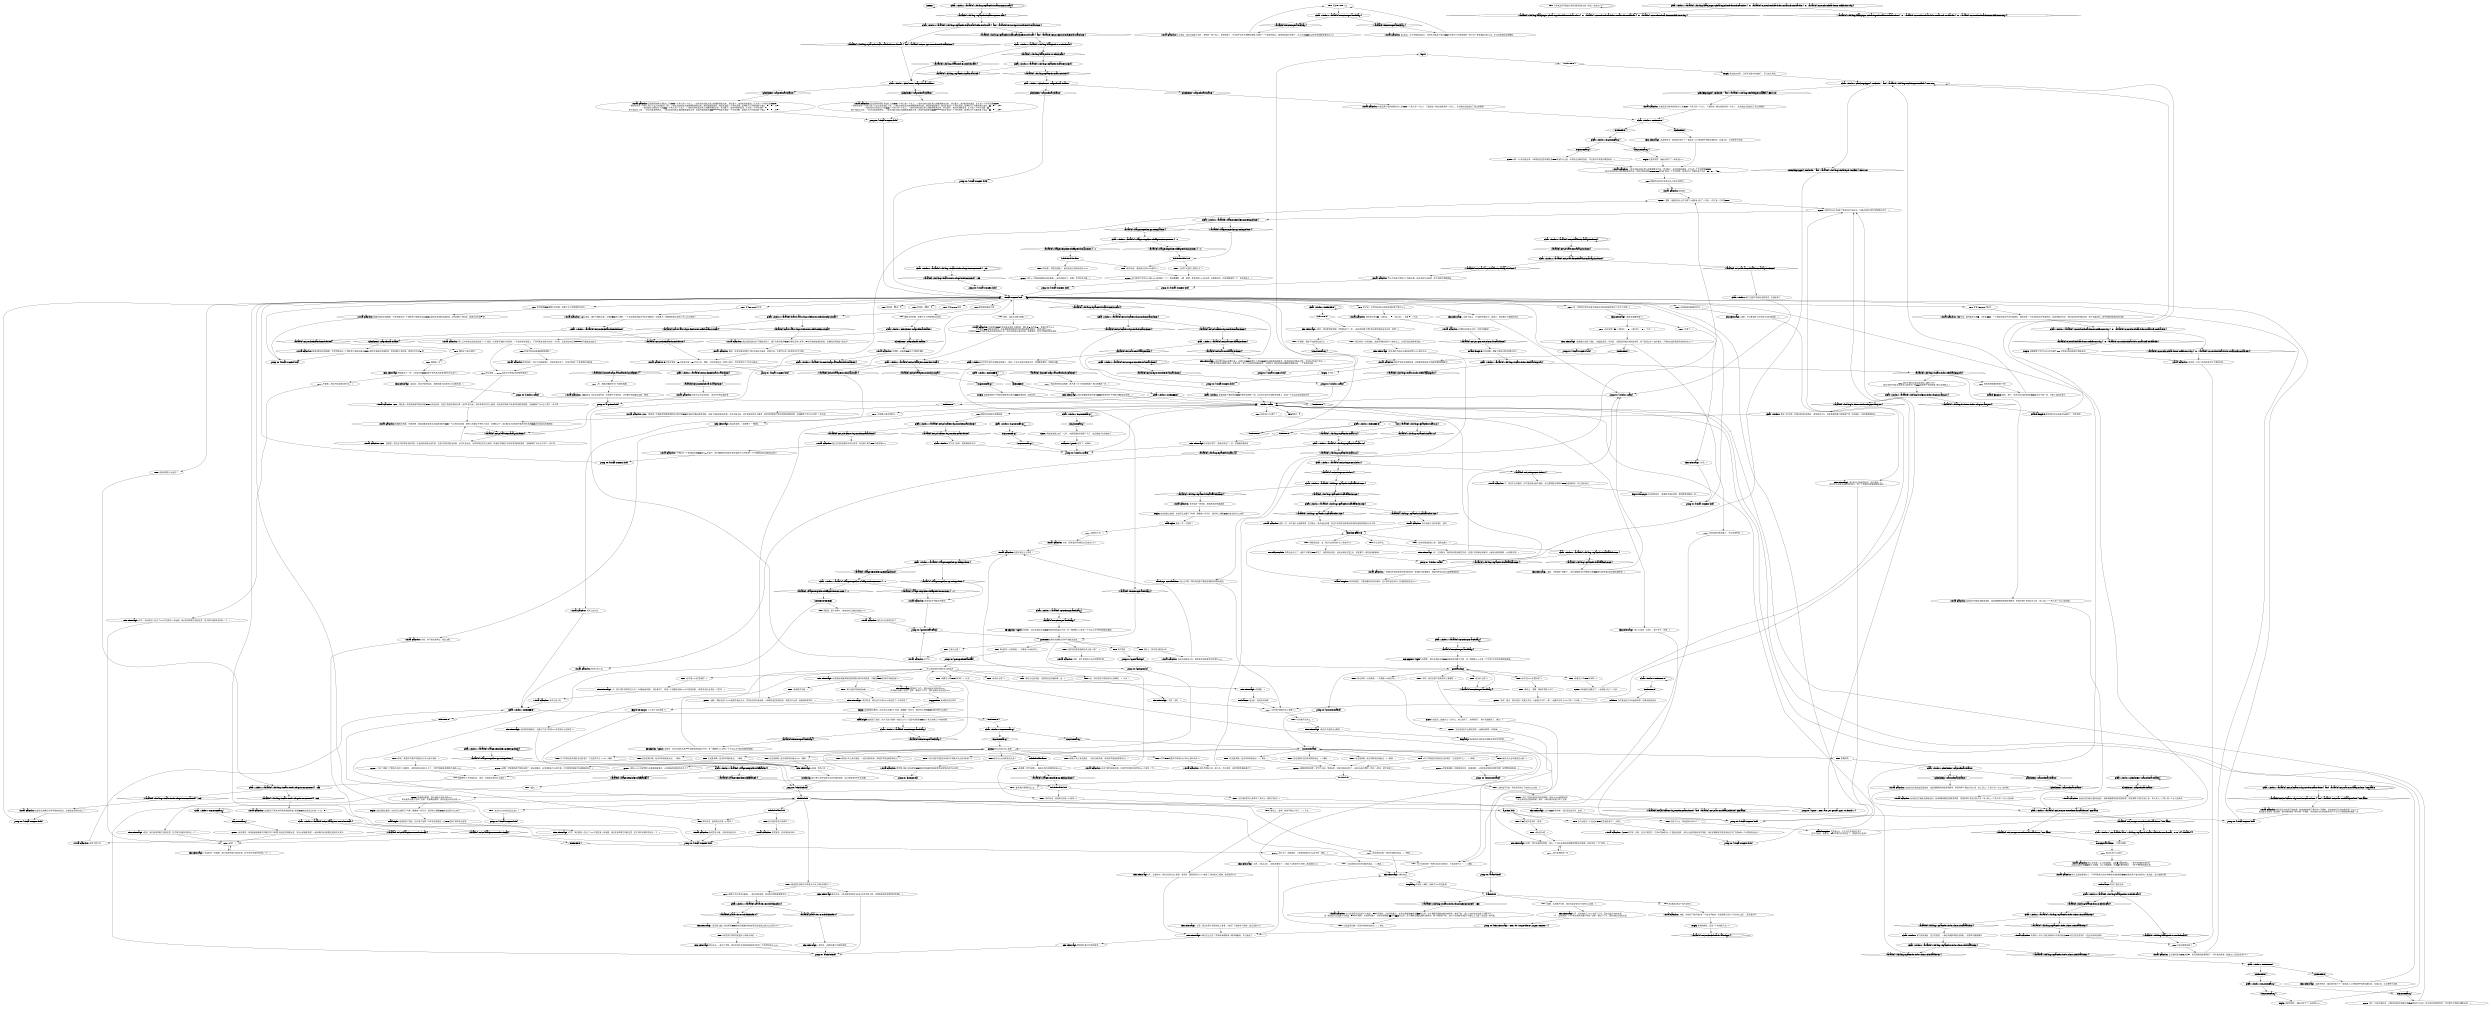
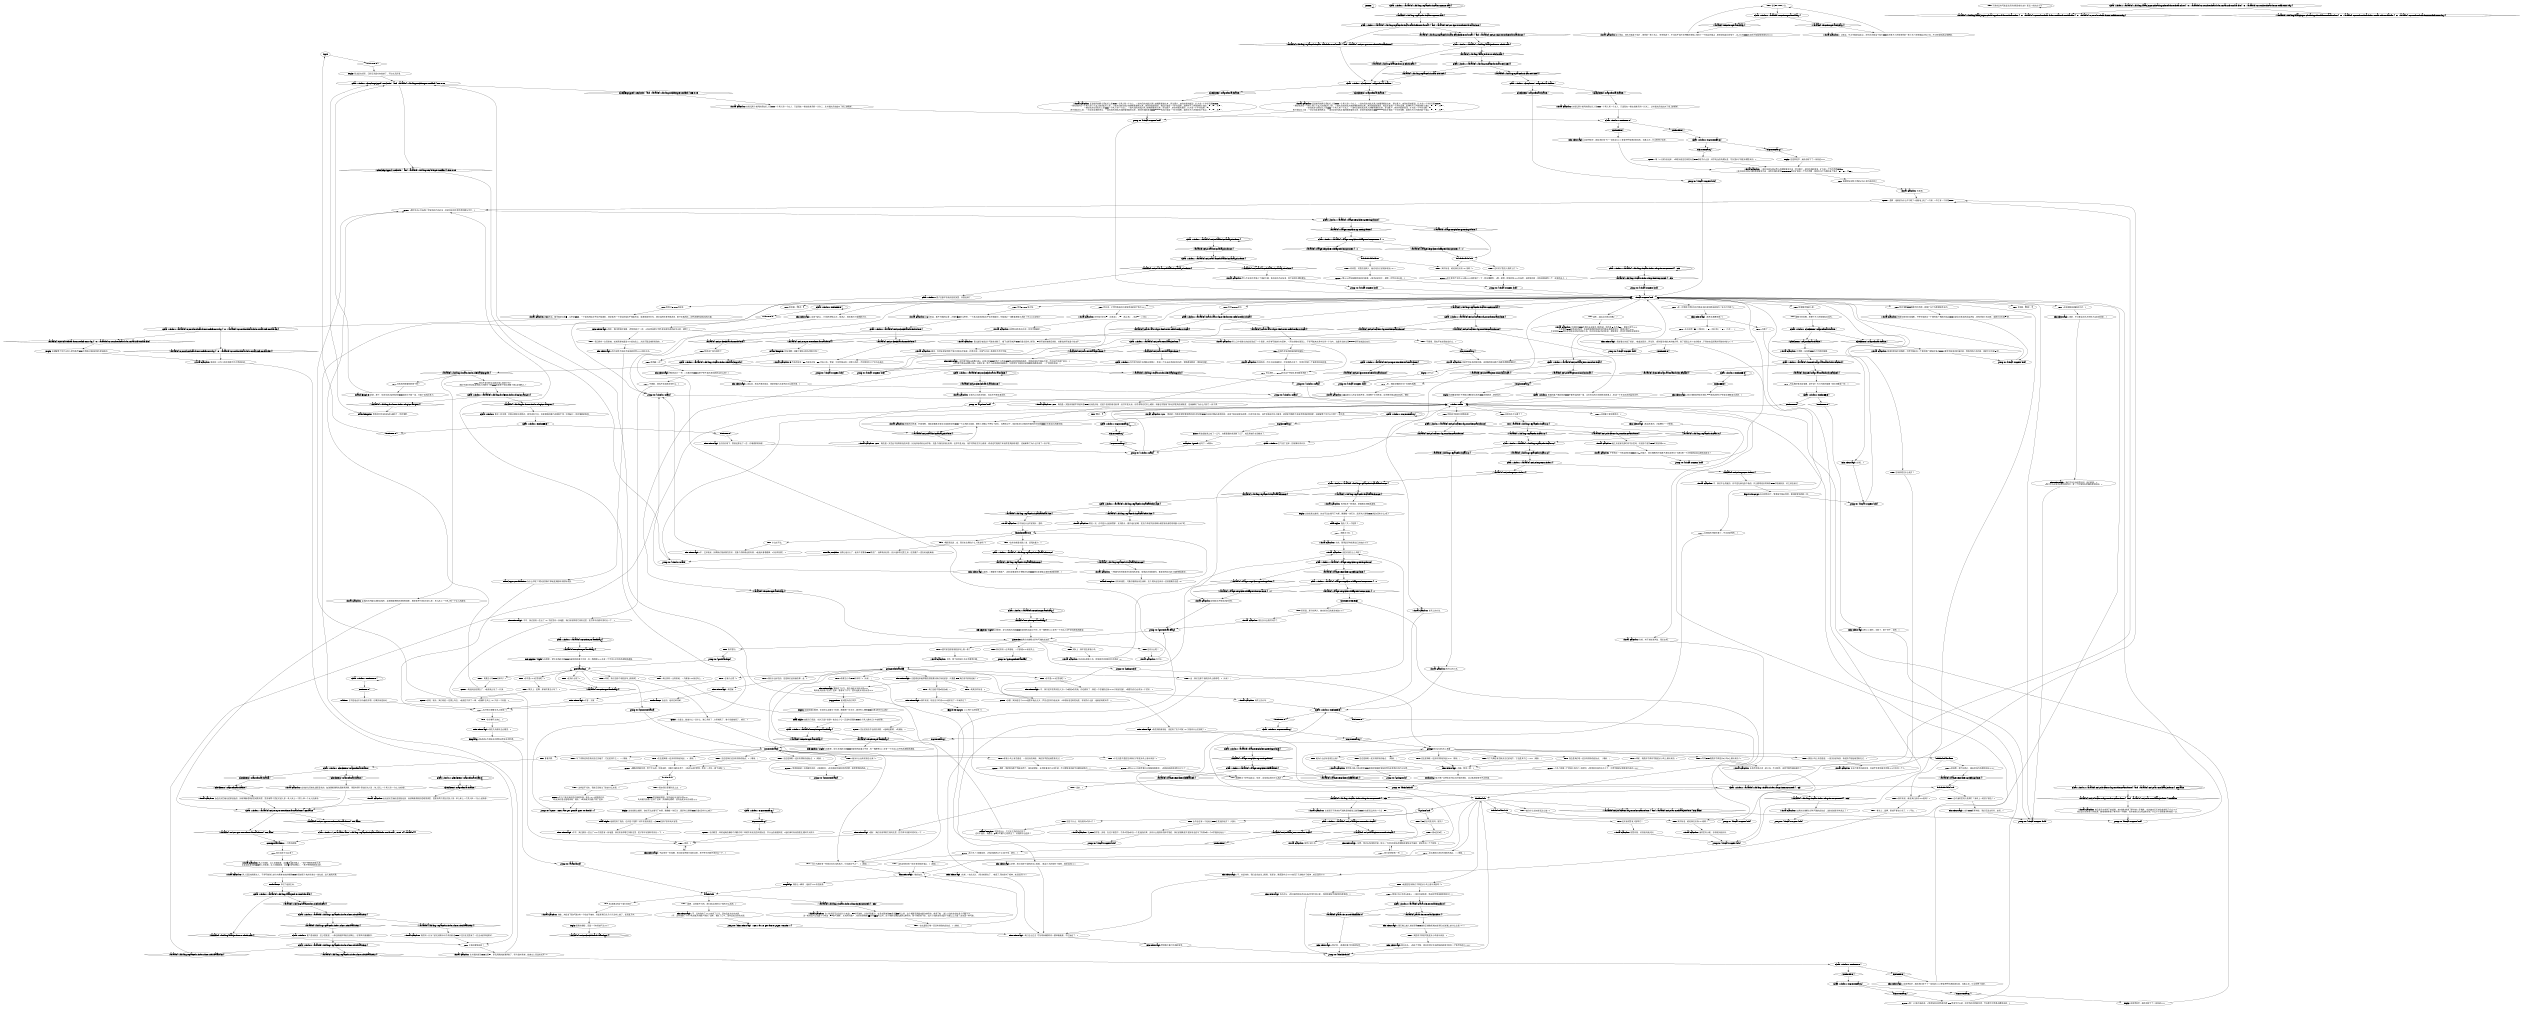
node "You: 外面不应该有枪械的残留物吗？": shape ellipse -> diamond
node "马丁内斯还有些我没去过的地方": label "马丁内斯还有些我没去过的地方" -> "goingtotheislandffs"
edge "You: “金，我们去那个该死的岛上看看吧。”（出发！）" -> "Kim Kitsuragi: “好吧，我们去那个该死的岛上看看。”他花了几秒振作了精神，然后说到……": added
